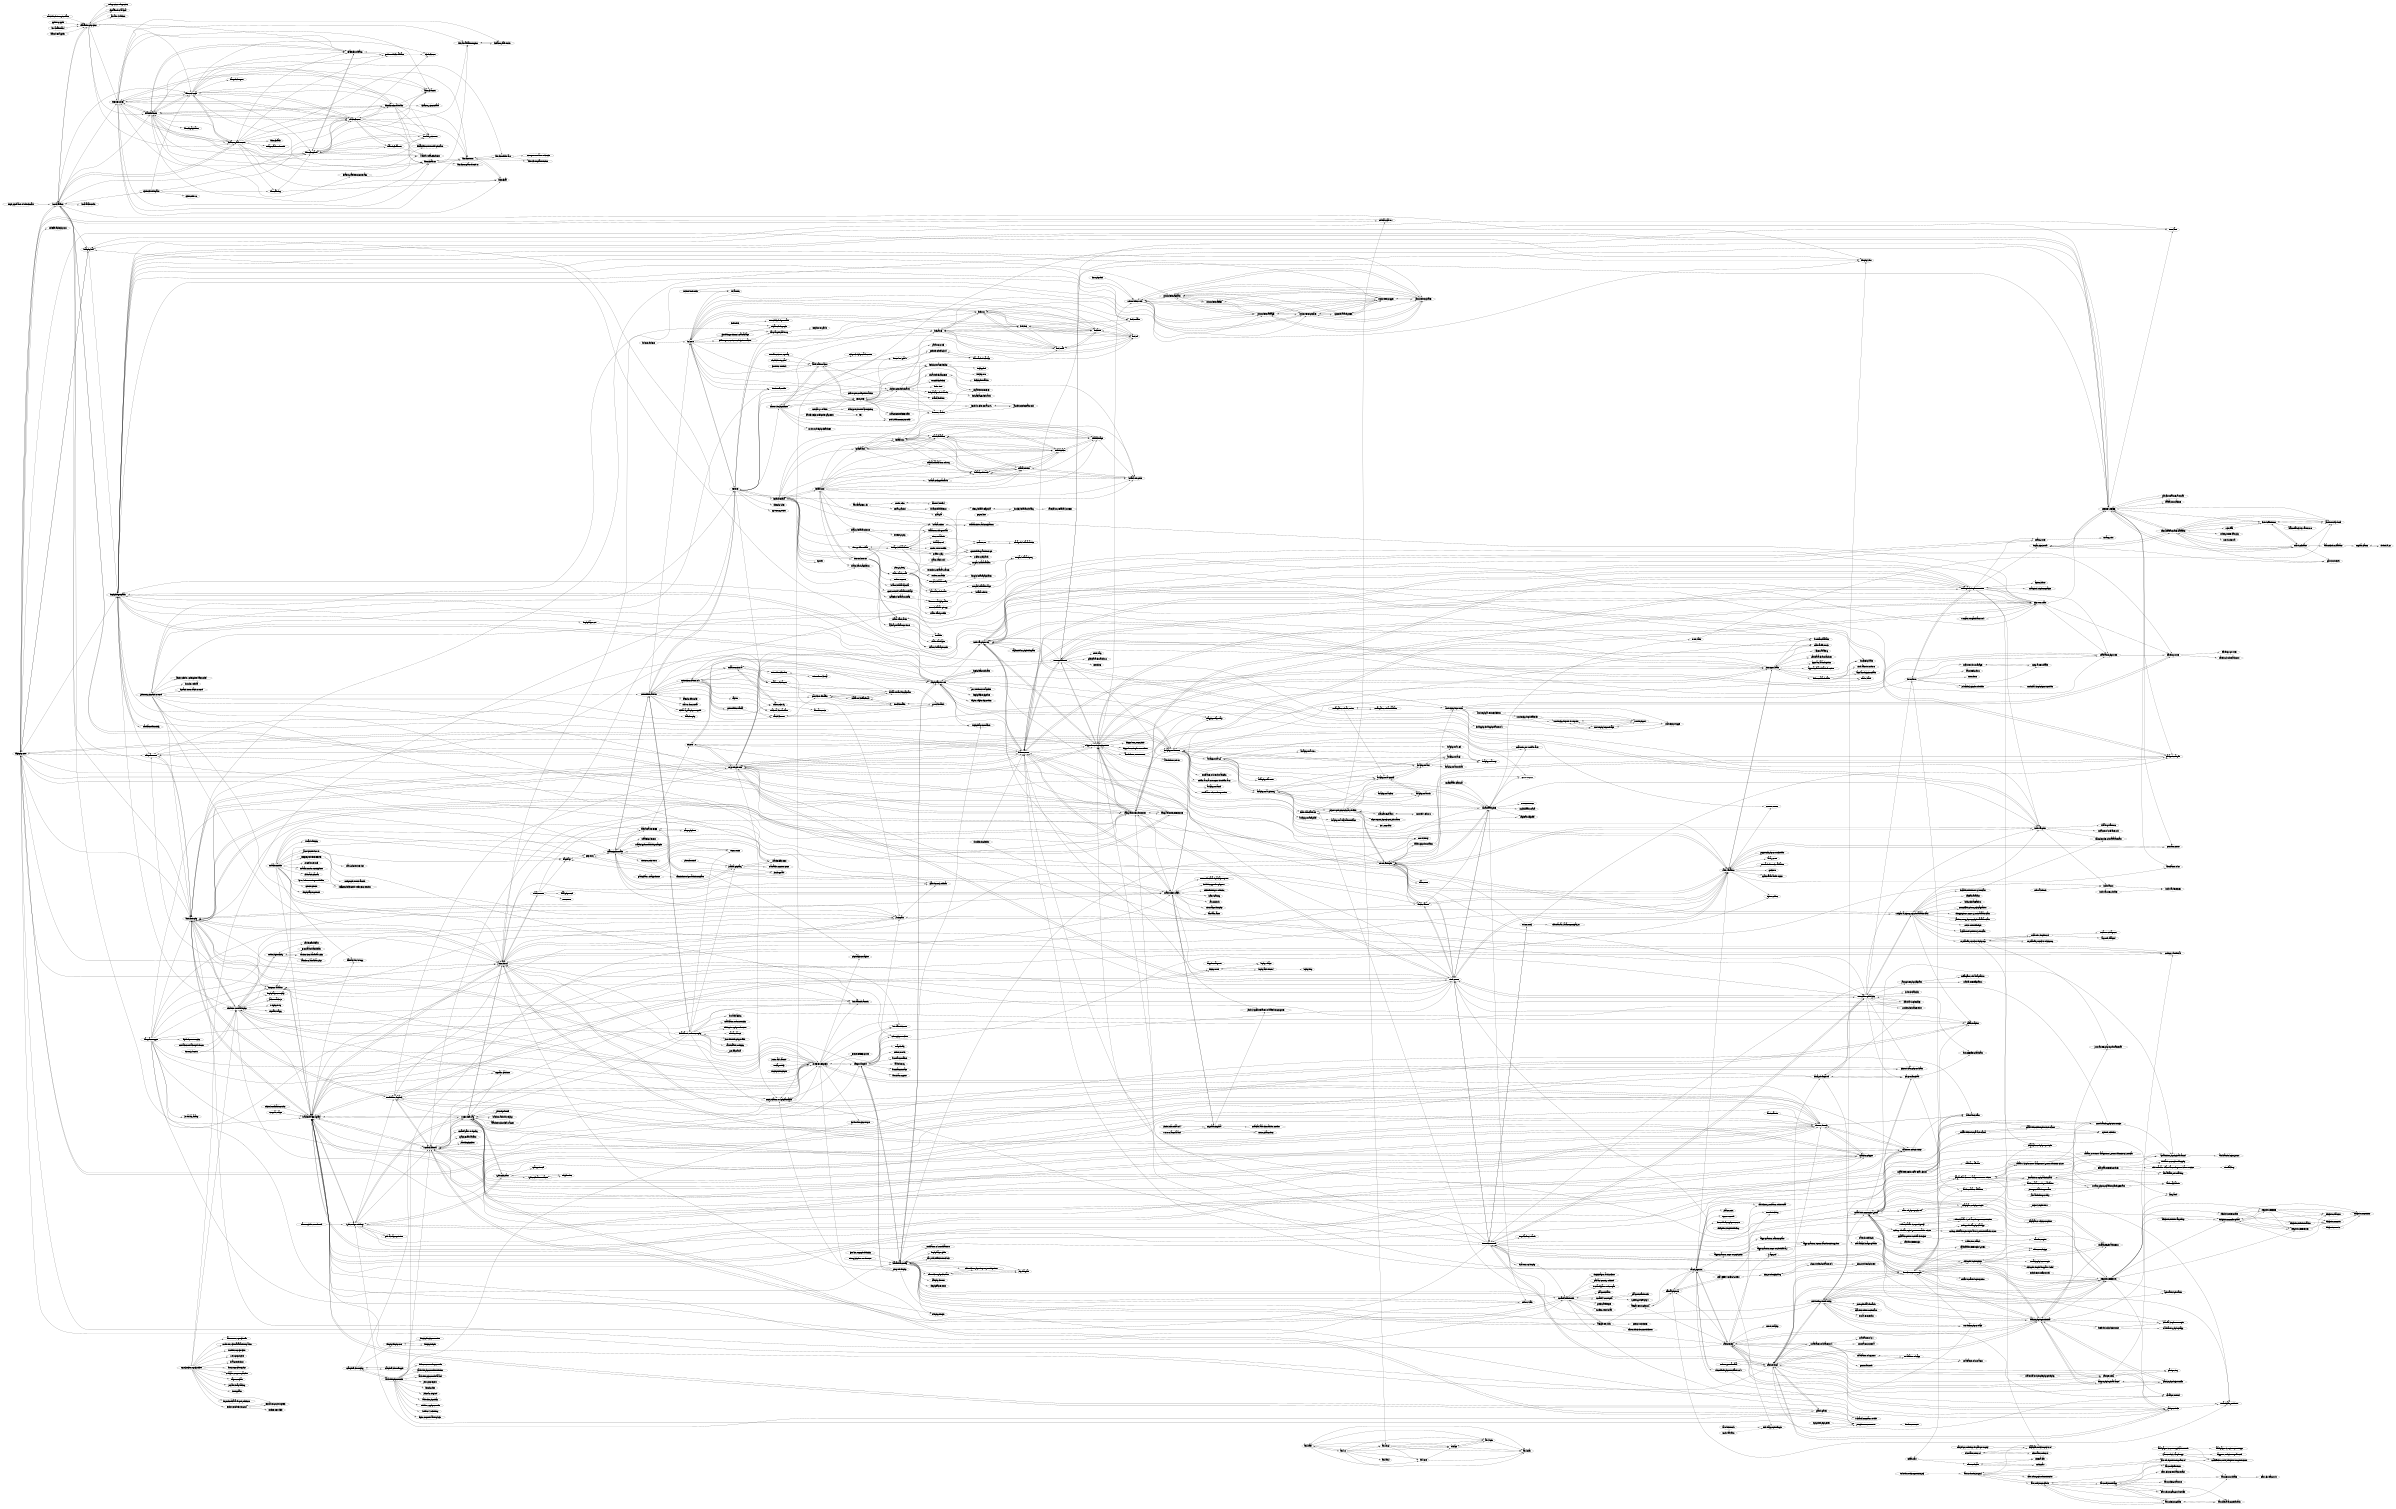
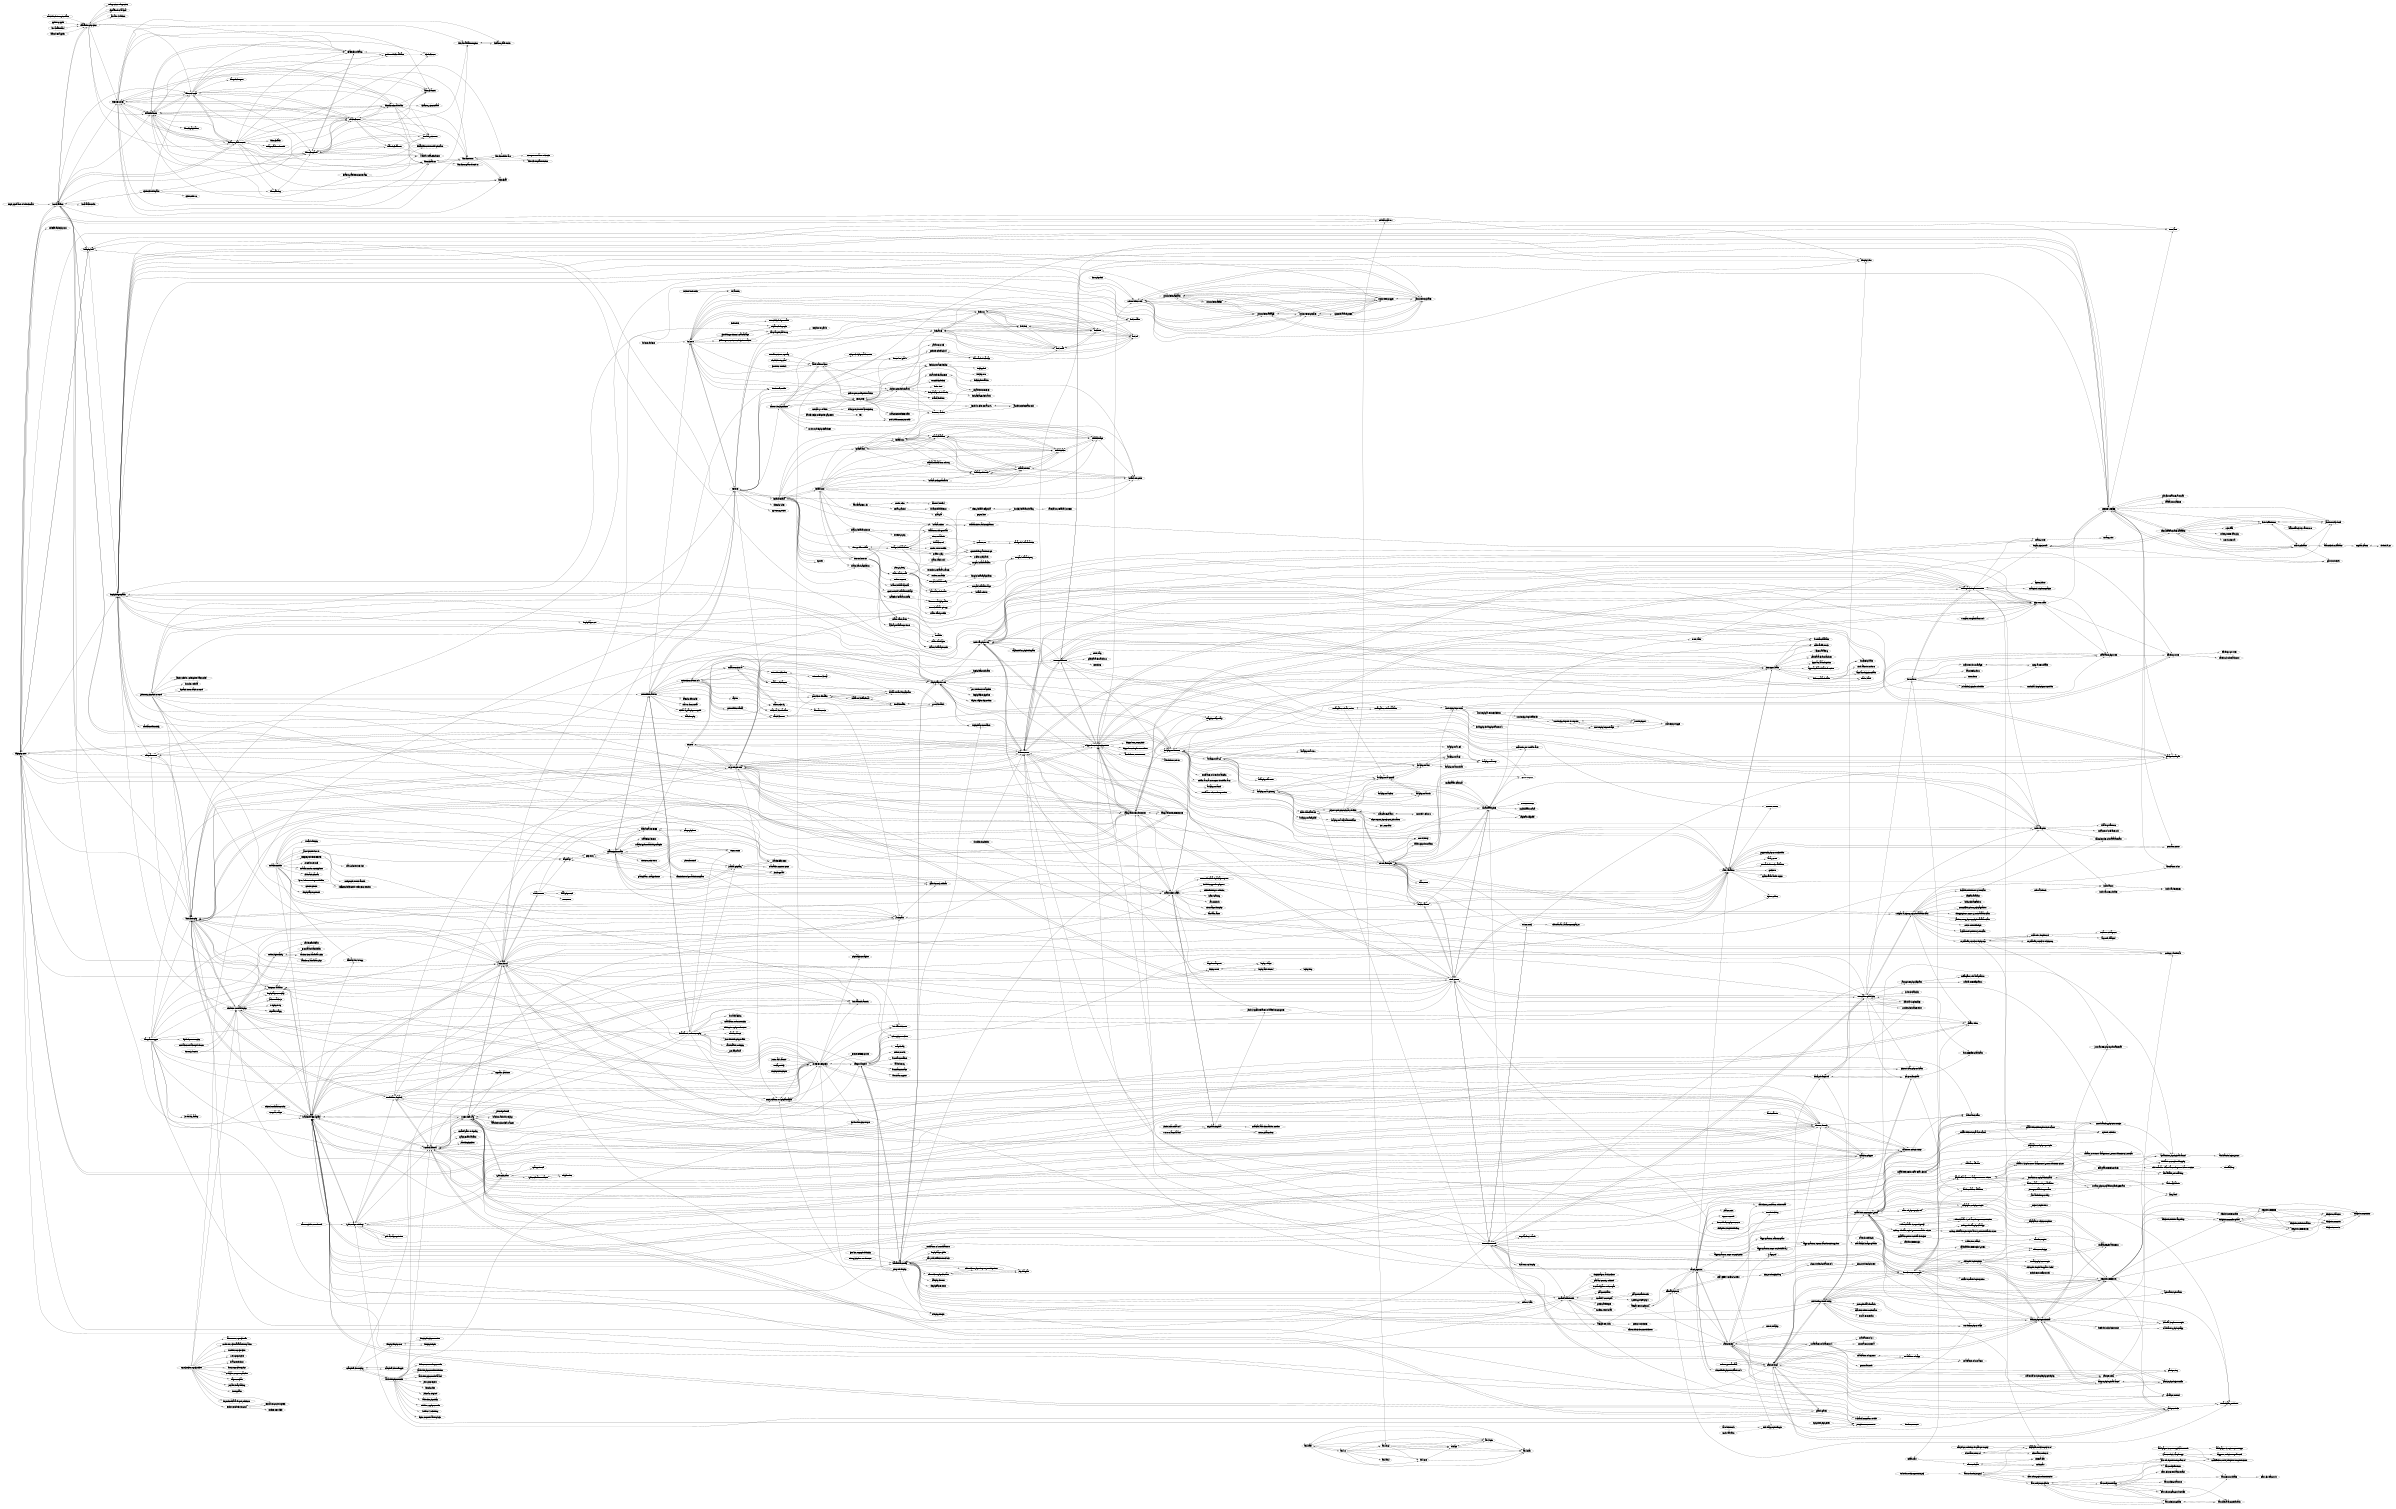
node "catfan/Imagine": label "catfan/Imagine" -> "catfan/Medoo"
